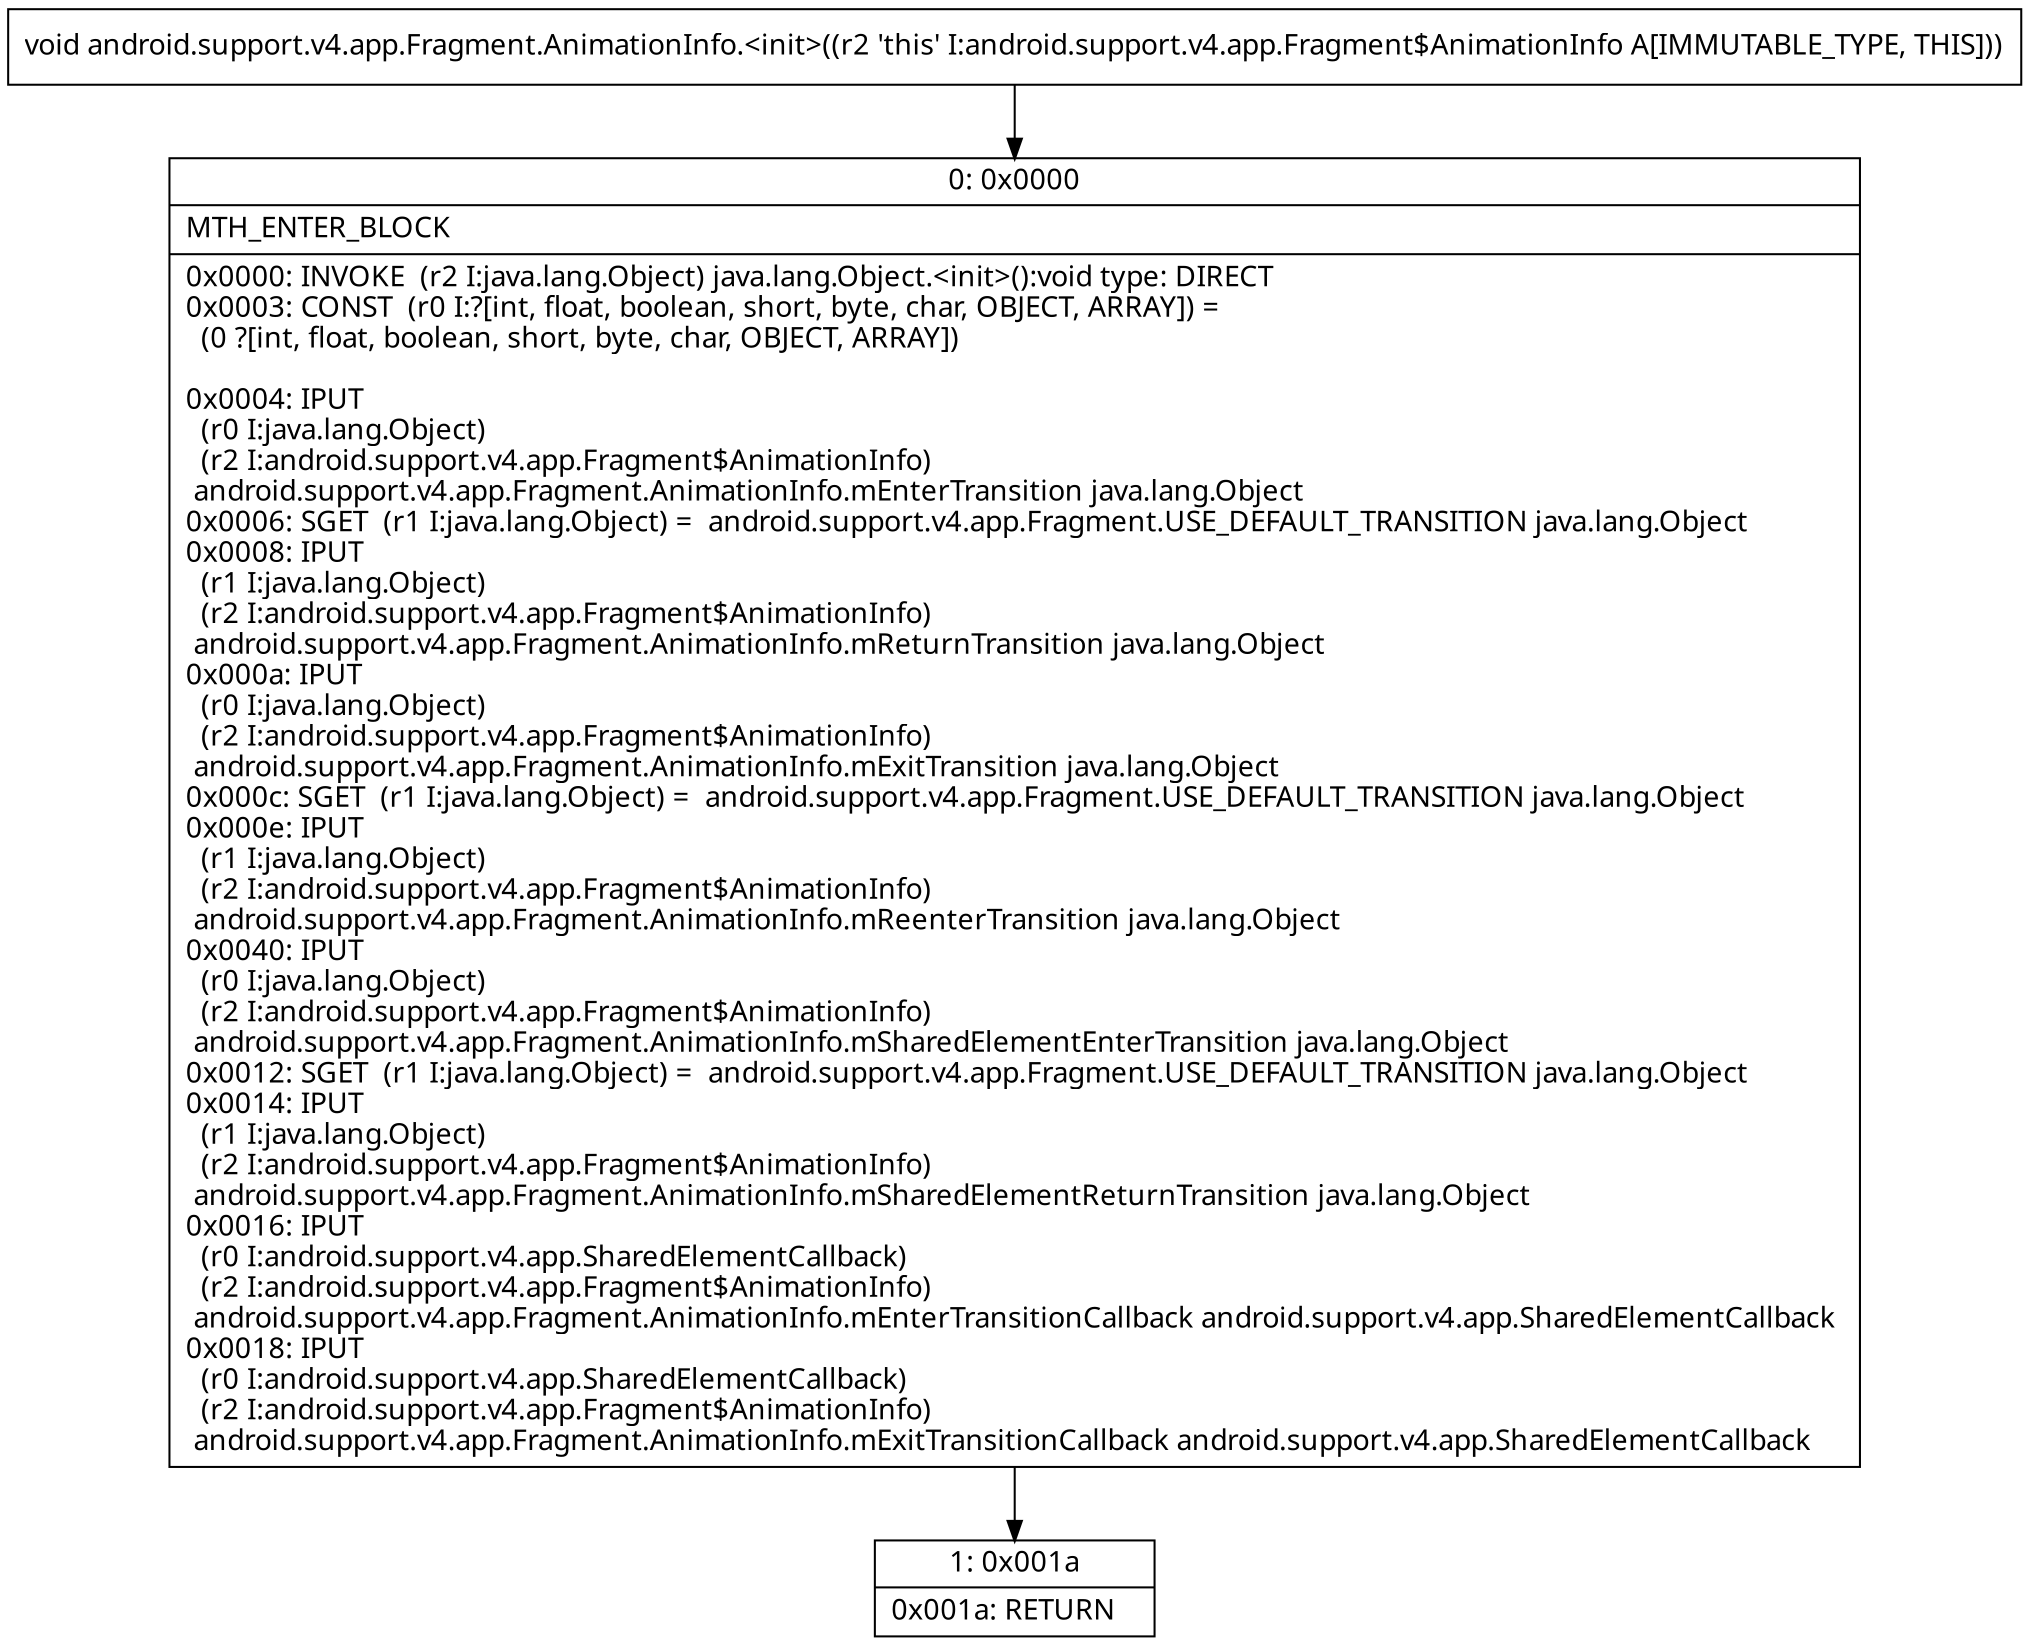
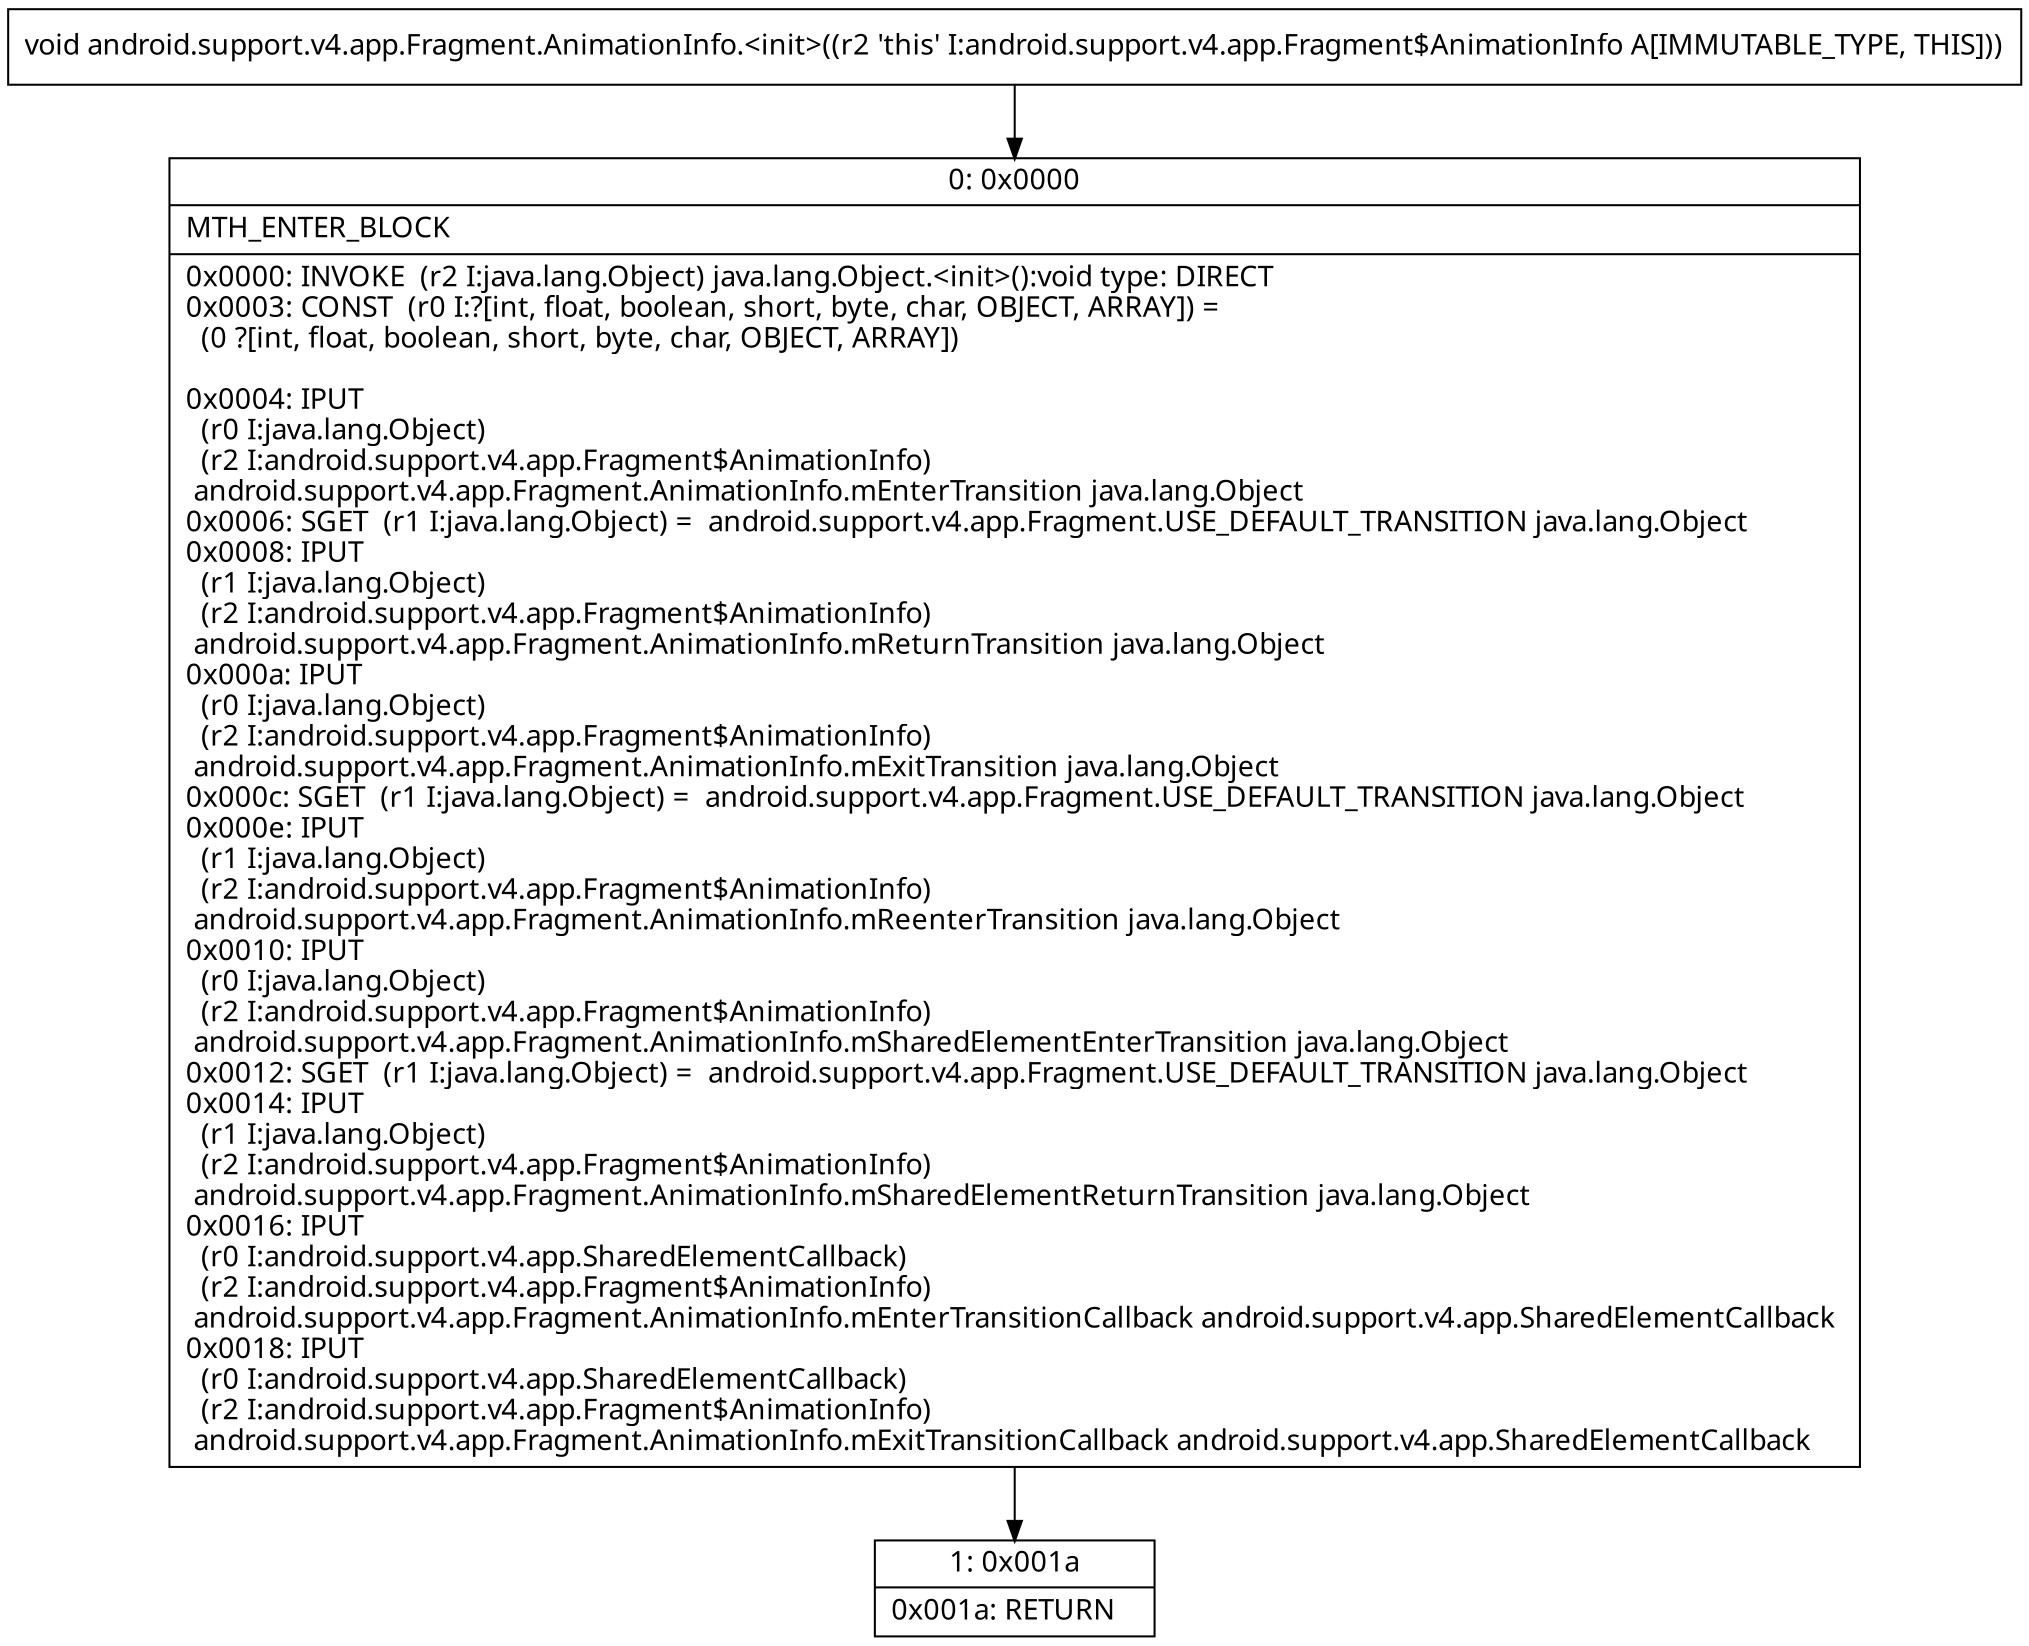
node "0: 0x0000": text "0x0040: IPUT" -> "0x0010: IPUT"
